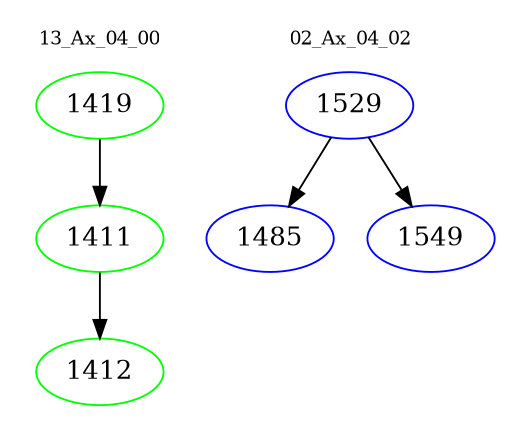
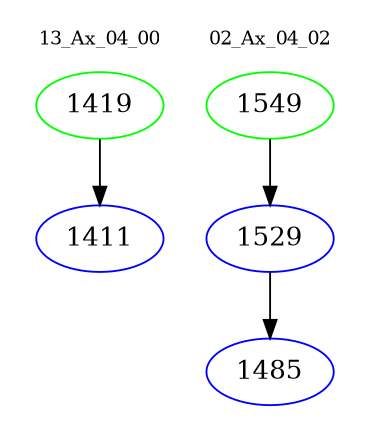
edge "1529" -> "1549": reversed
node "1411": color green -> blue
node "1549": color blue -> green
node "1412": removed
